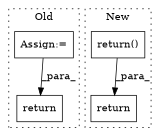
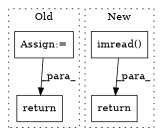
node "return()": label "return()" -> "imread()"
